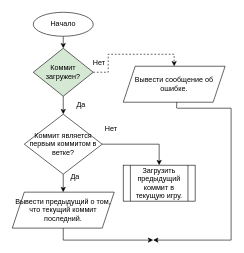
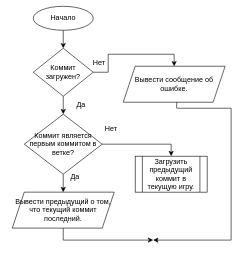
node "Начало": moved (63, 24) -> (63, 18)
edge "Коммит загружен?" -> "Вывести сообщение об ошибке.": style dashed -> solid
node "Коммит загружен?": fillcolor #d5e8d4 -> #ffffff
node "Загрузить предыдущий коммит в текущую игру.": moved (159, 183) -> (171, 174)
